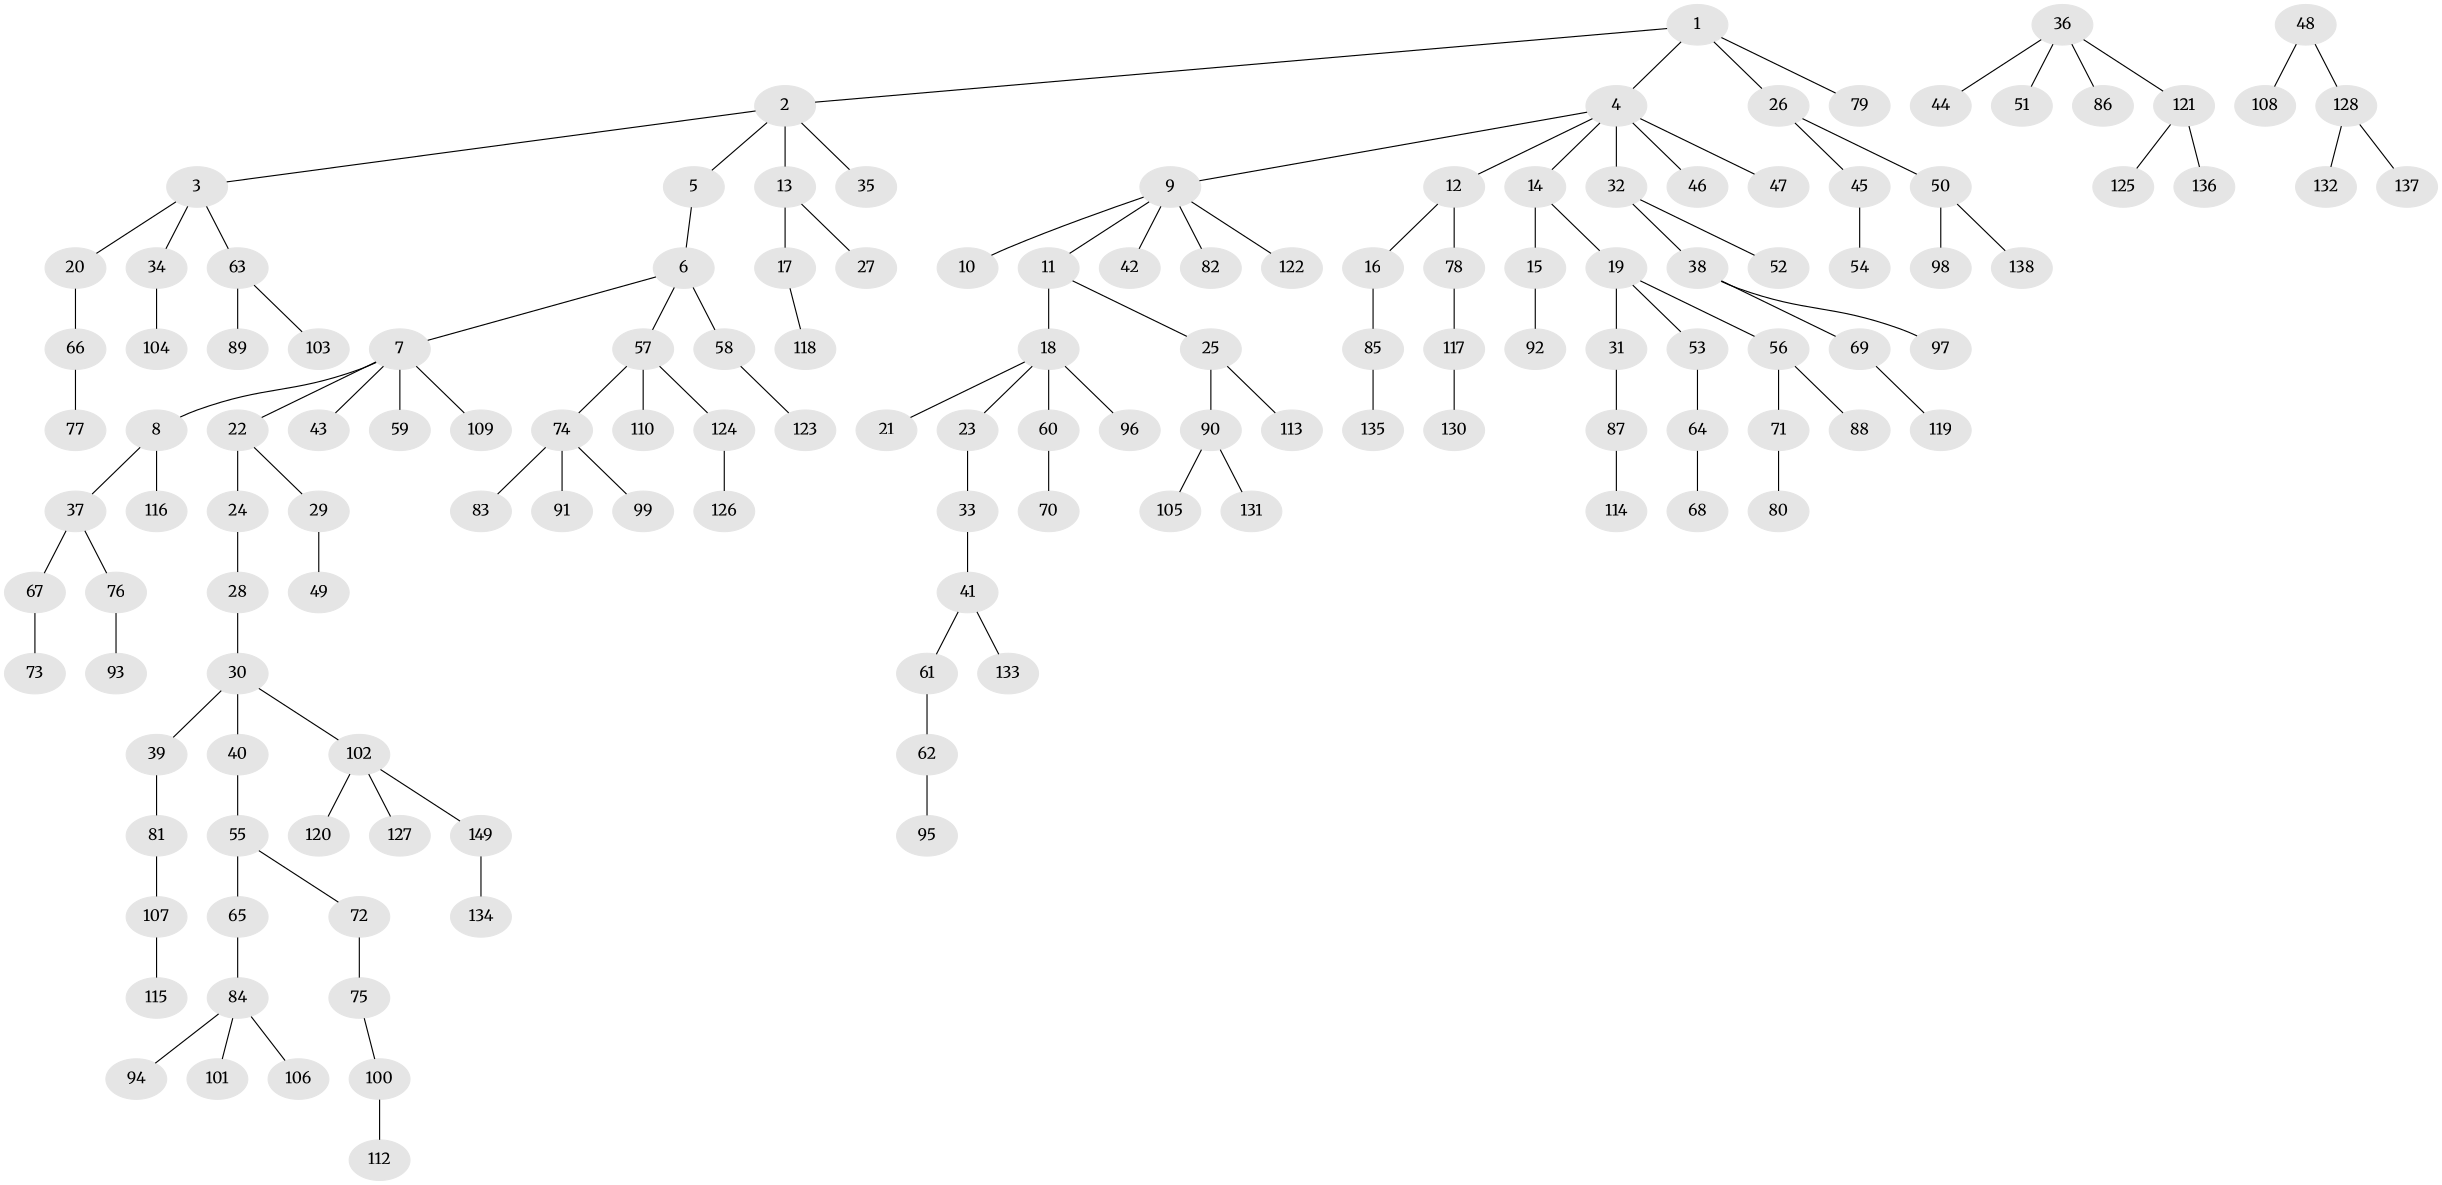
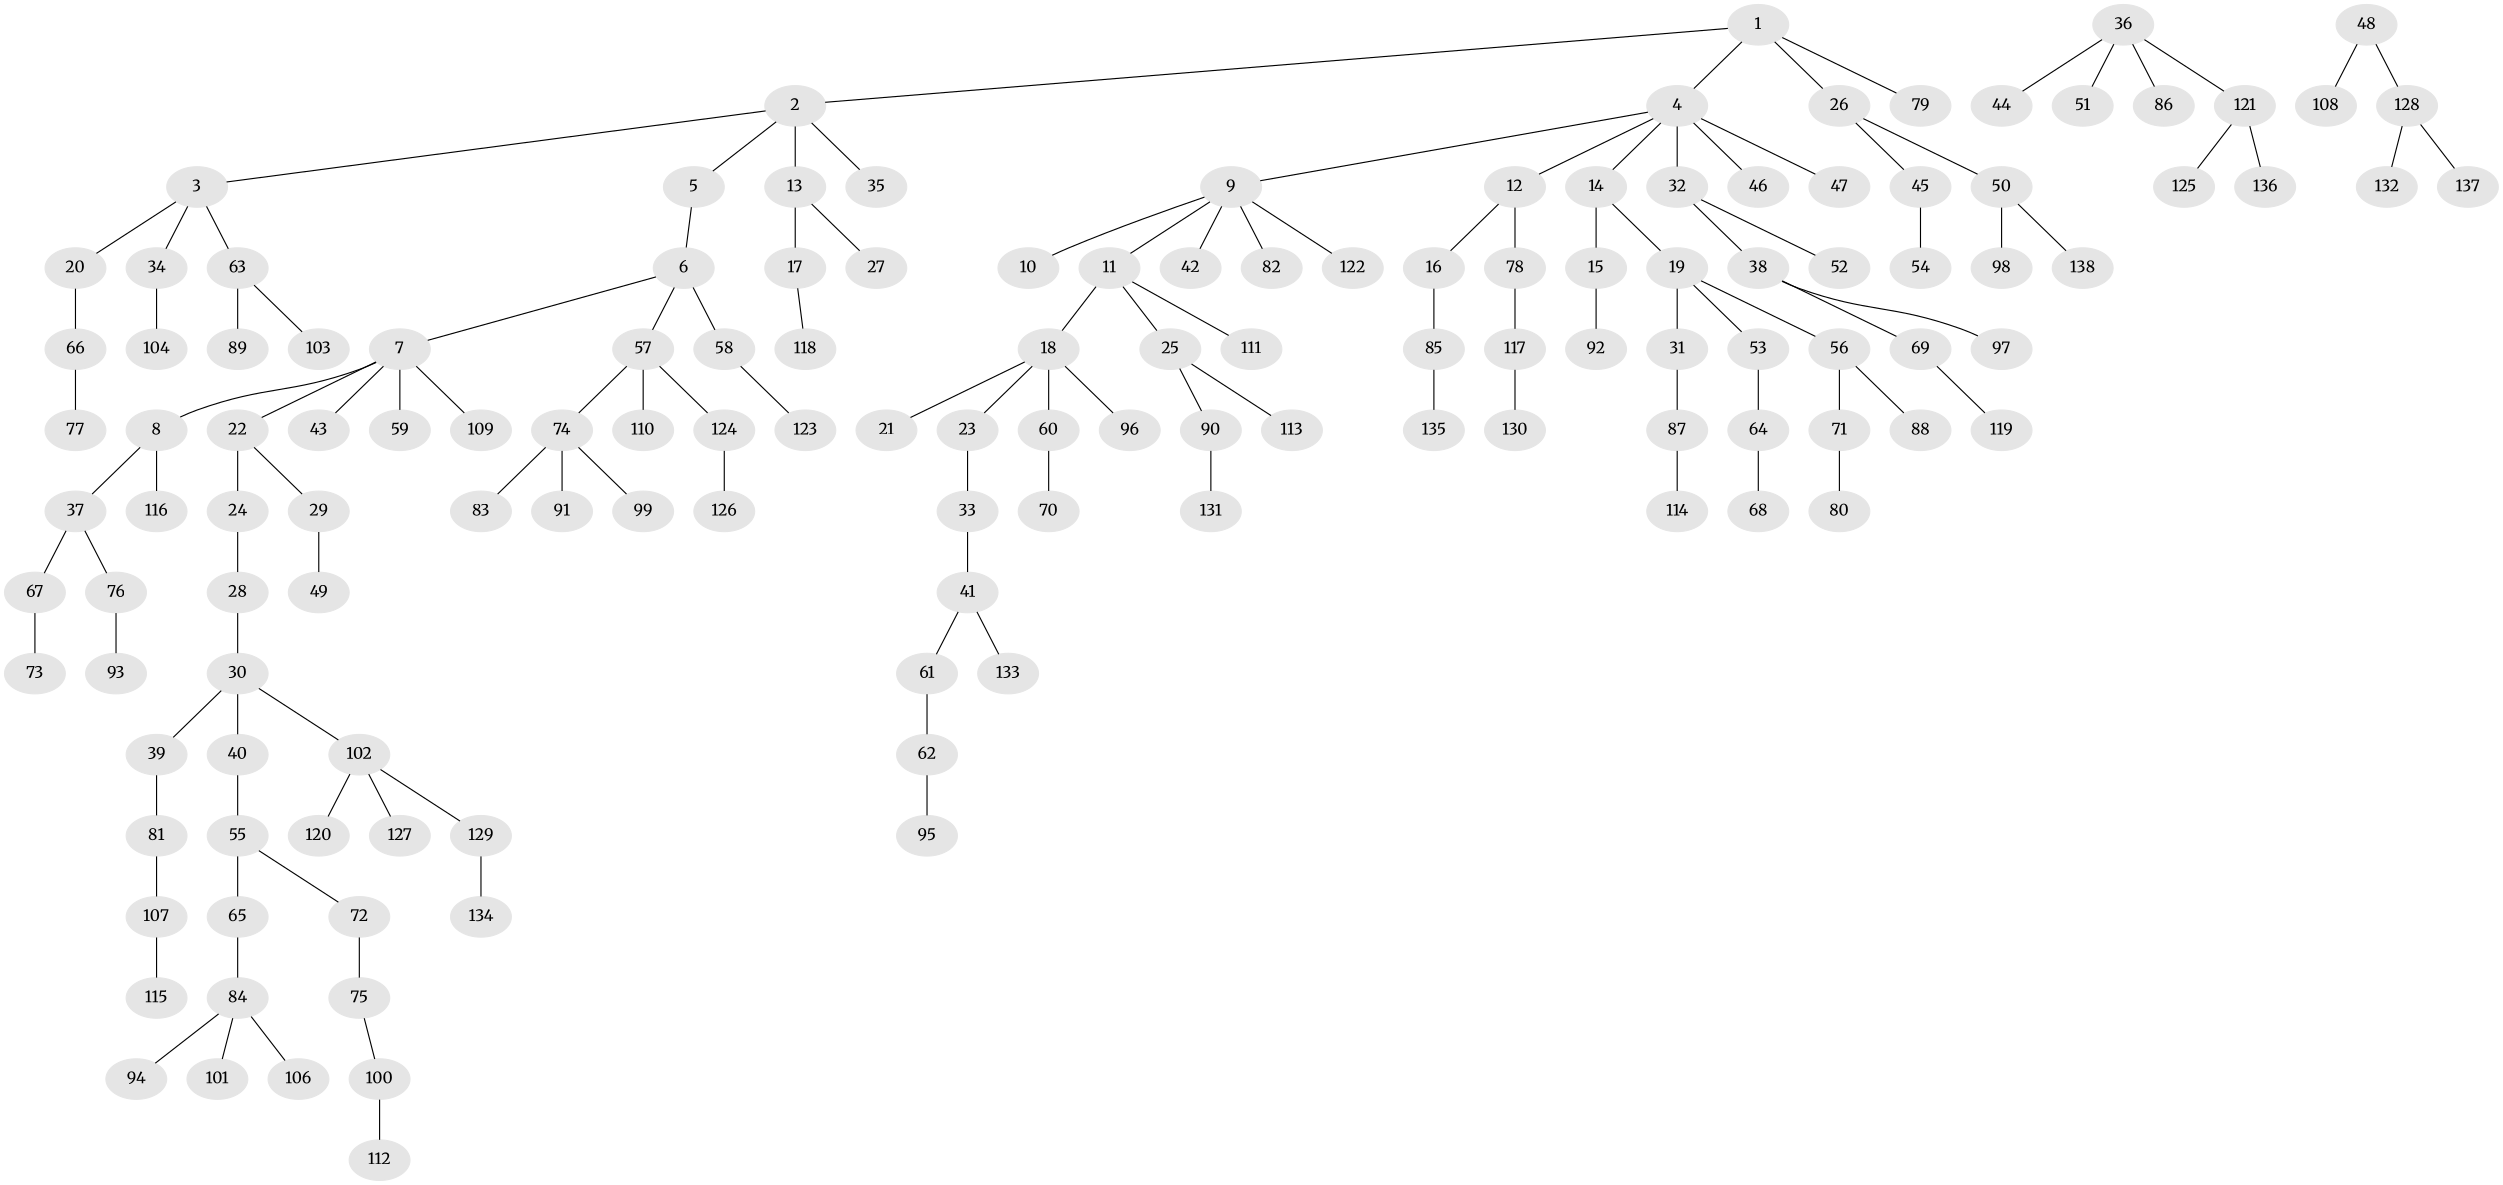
node "111": added
node "105": removed
node "149": label "149" -> "129"
